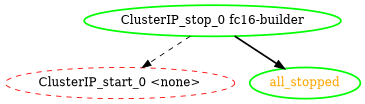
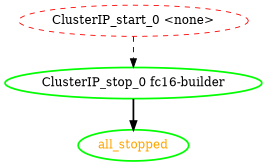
edge "ClusterIP_stop_0 fc16-builder" -> "ClusterIP_start_0 <none>": reversed
